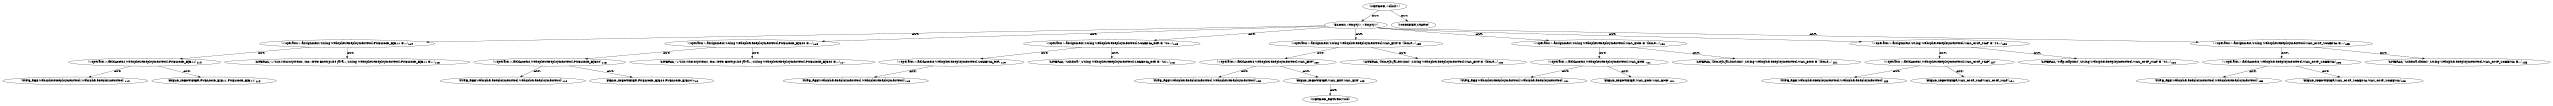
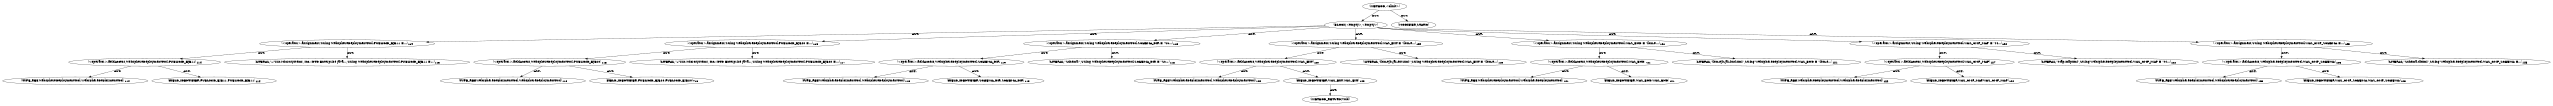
node "(FIELD_IDENTIFIER,SCHEMA_DIR,SCHEMA_DIR)": added
node "(FIELD_IDENTIFIER,WAS_CMP_MAP,WAS_CMP_MAP)": text "121" -> "122"
